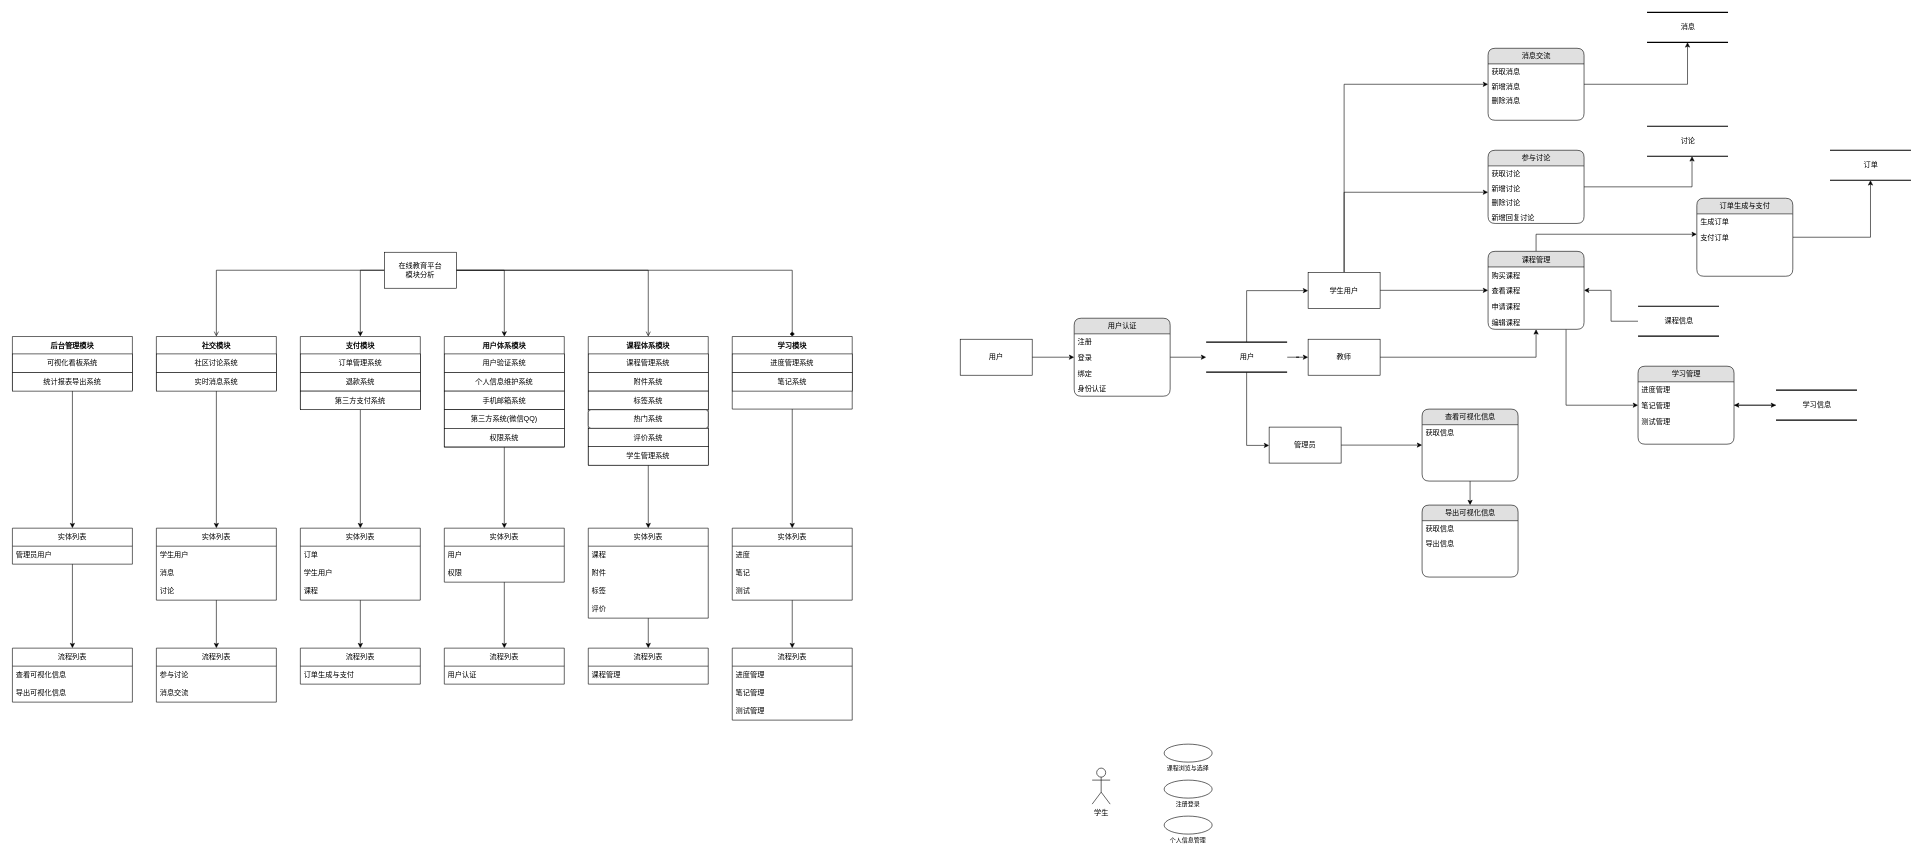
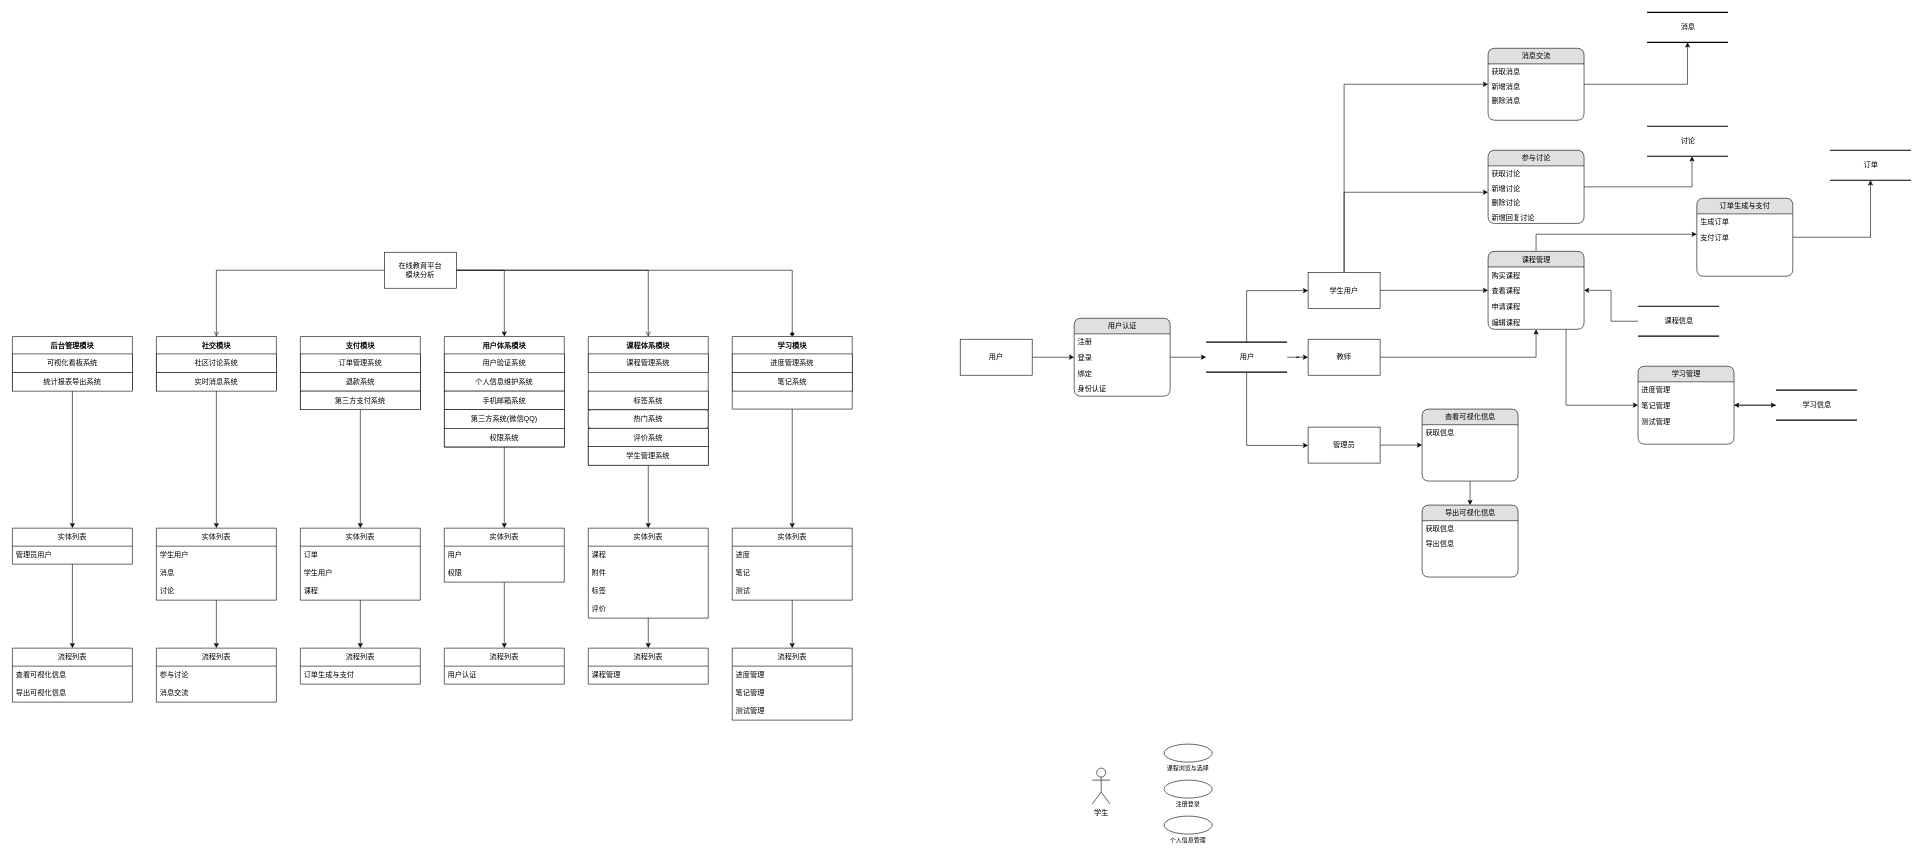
edge "在线教育平台 模块分析" -> "支付模块": removed
node "附件系统": removed
node "管理员": moved (1305, 445) -> (1344, 445)
